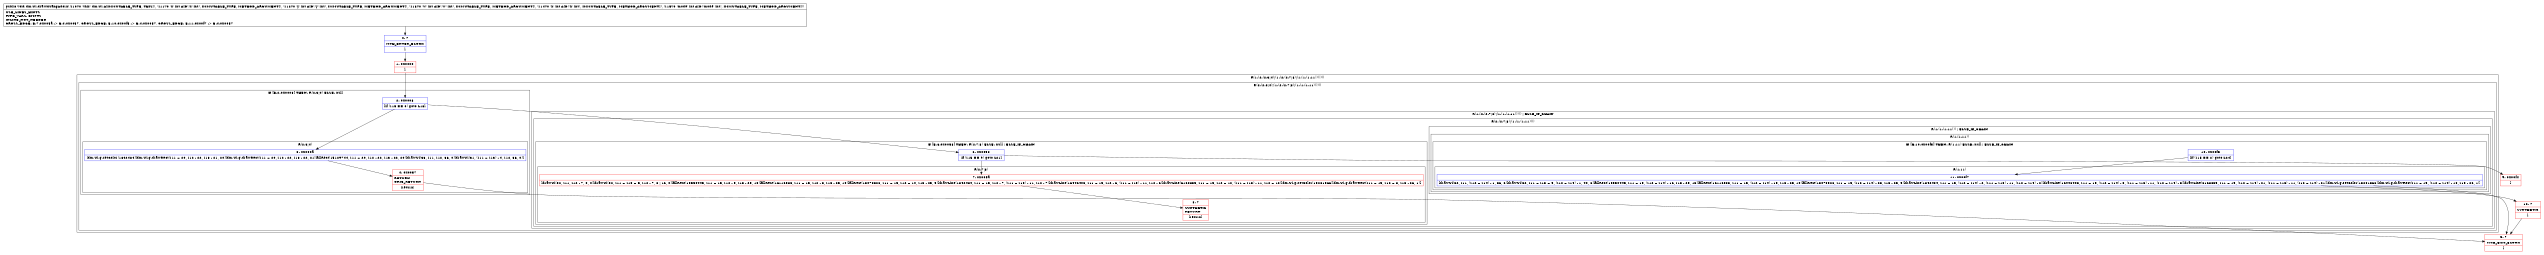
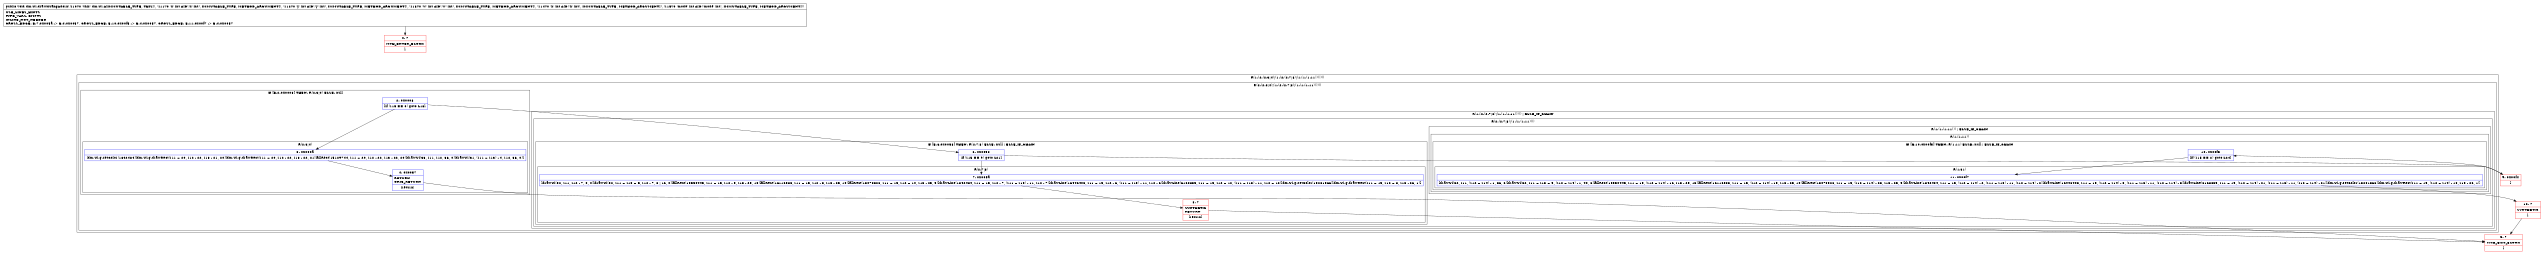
node "0: ?": color blue -> red
node "1: 0x0000": removed
edge "9: 0x00f4" -> "10: 0x00f5": added
cluster "R(1:11)": label "R(1:11)" -> "R(1:31)"
node "4: 0x0057": color red -> blue
node "7: 0x005a": color red -> blue
edge "11: 0x00f7" -> "5: ?": now "8: ?" -> "5: ?"
